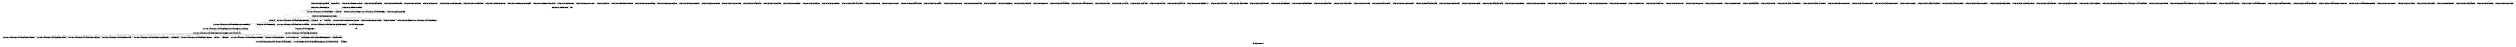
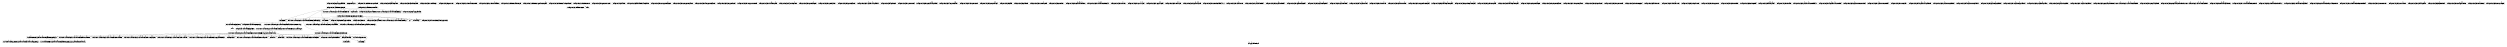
node "_ZN9LAMMPS_NS3Fix19unpack_reverse_commEiPiPd": removed
node "_ZSt9terminatev": added
